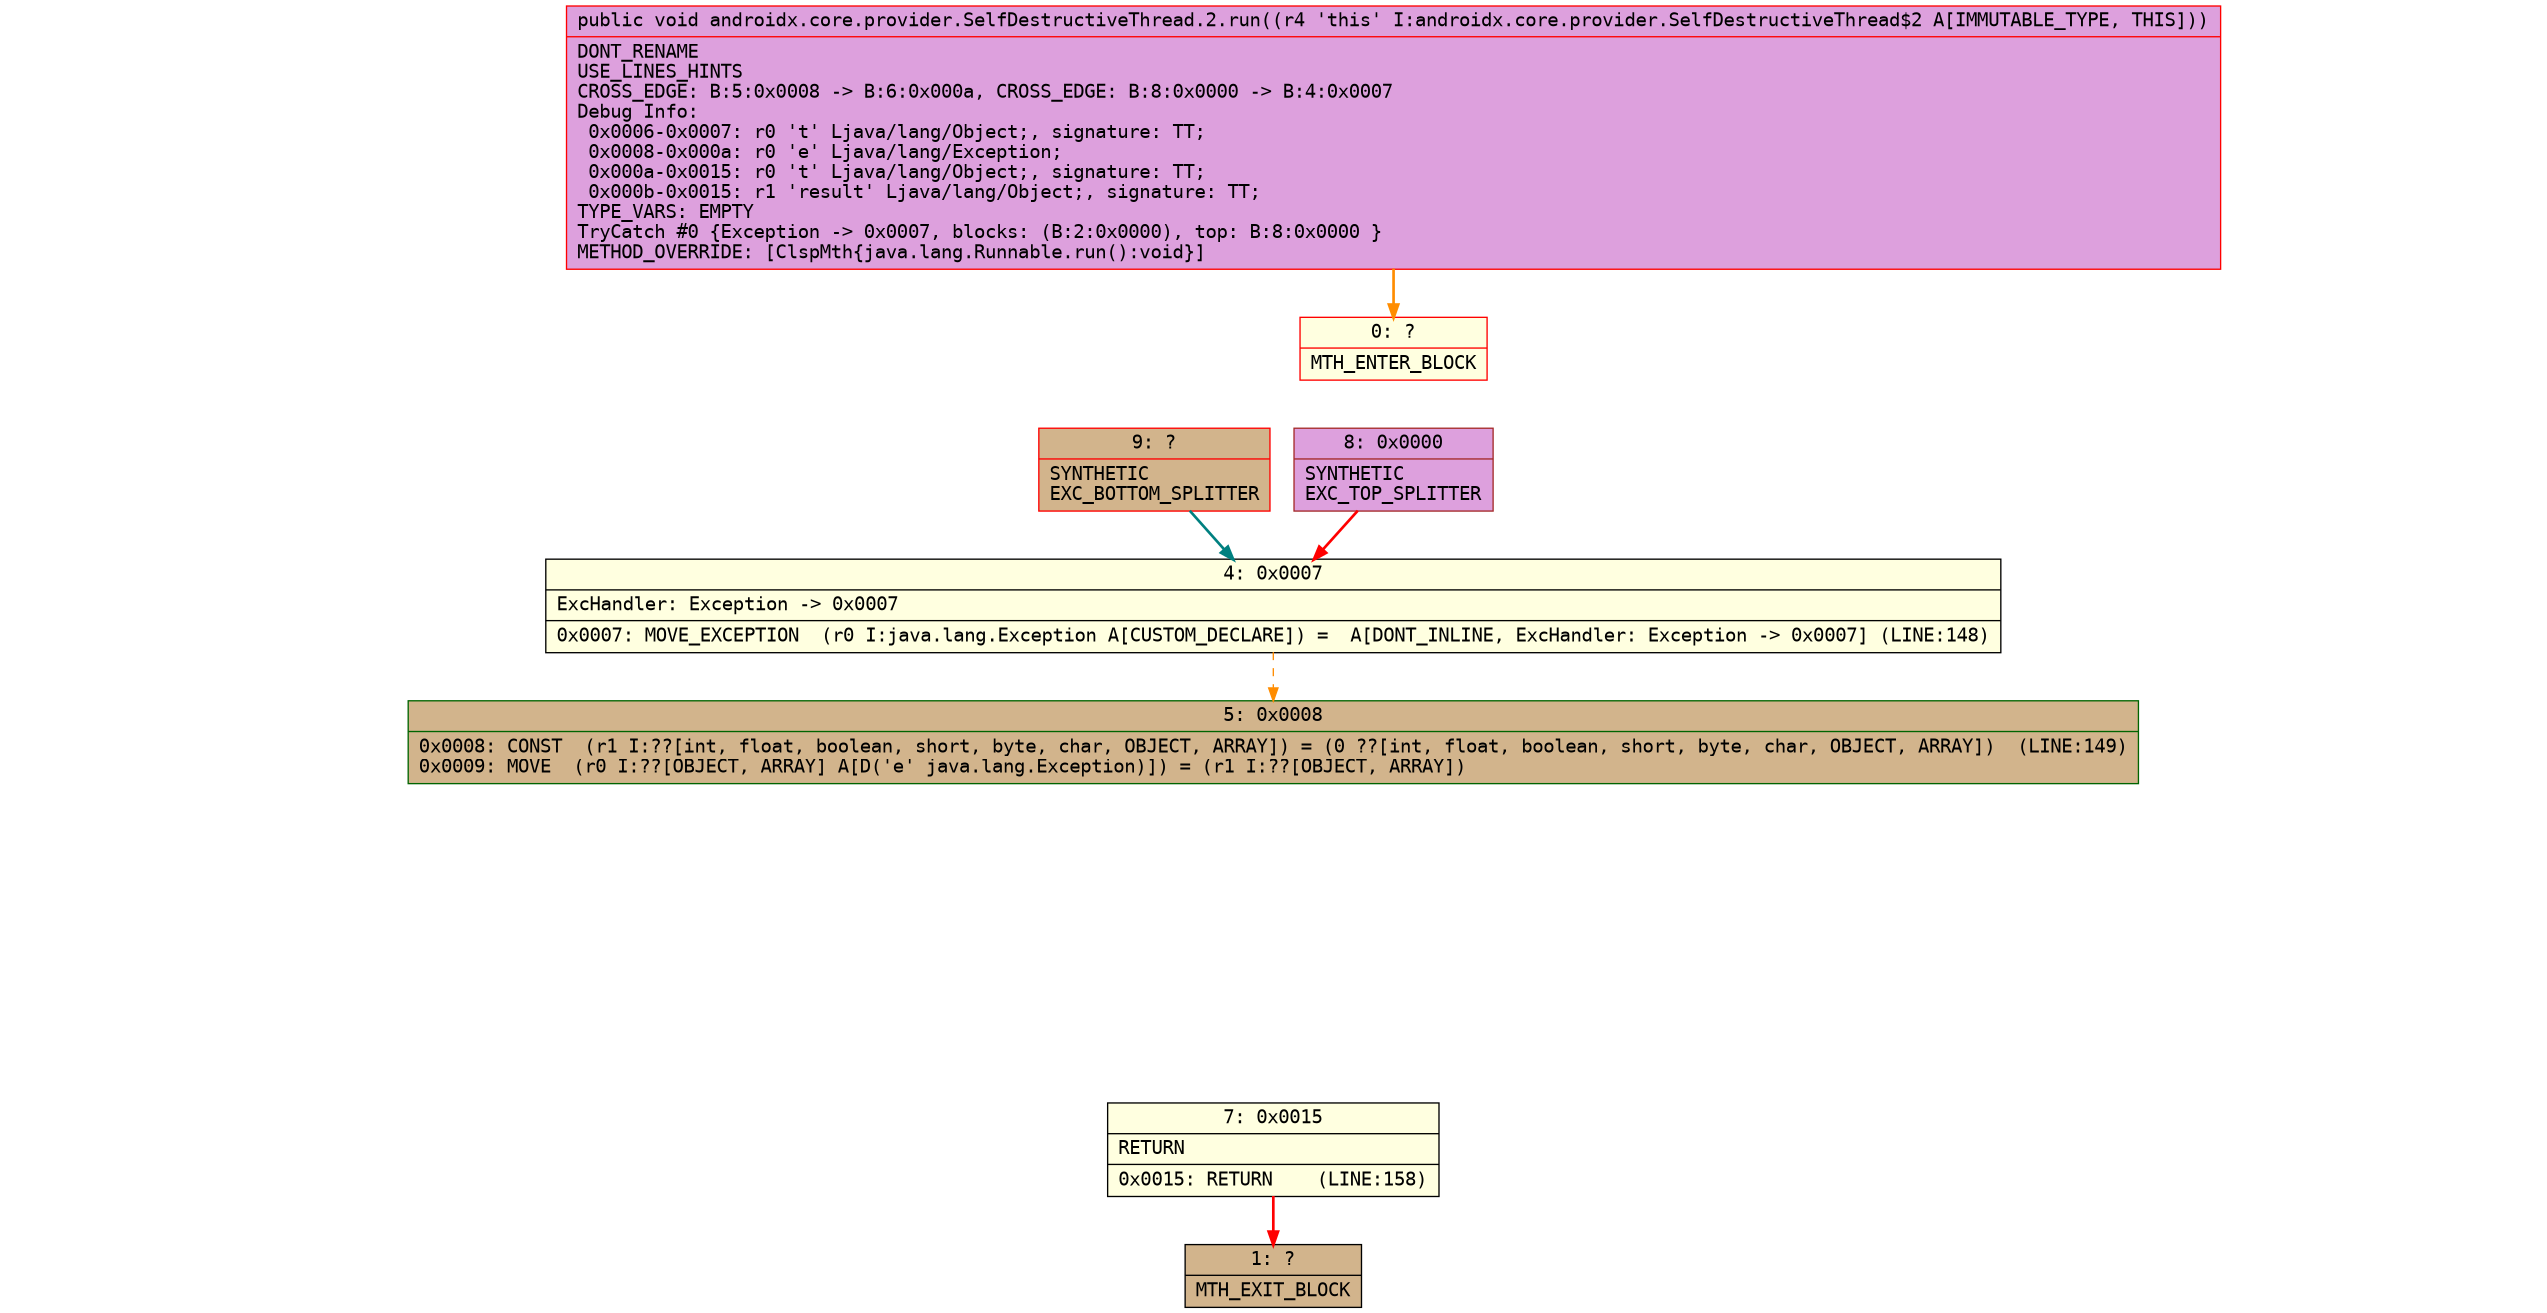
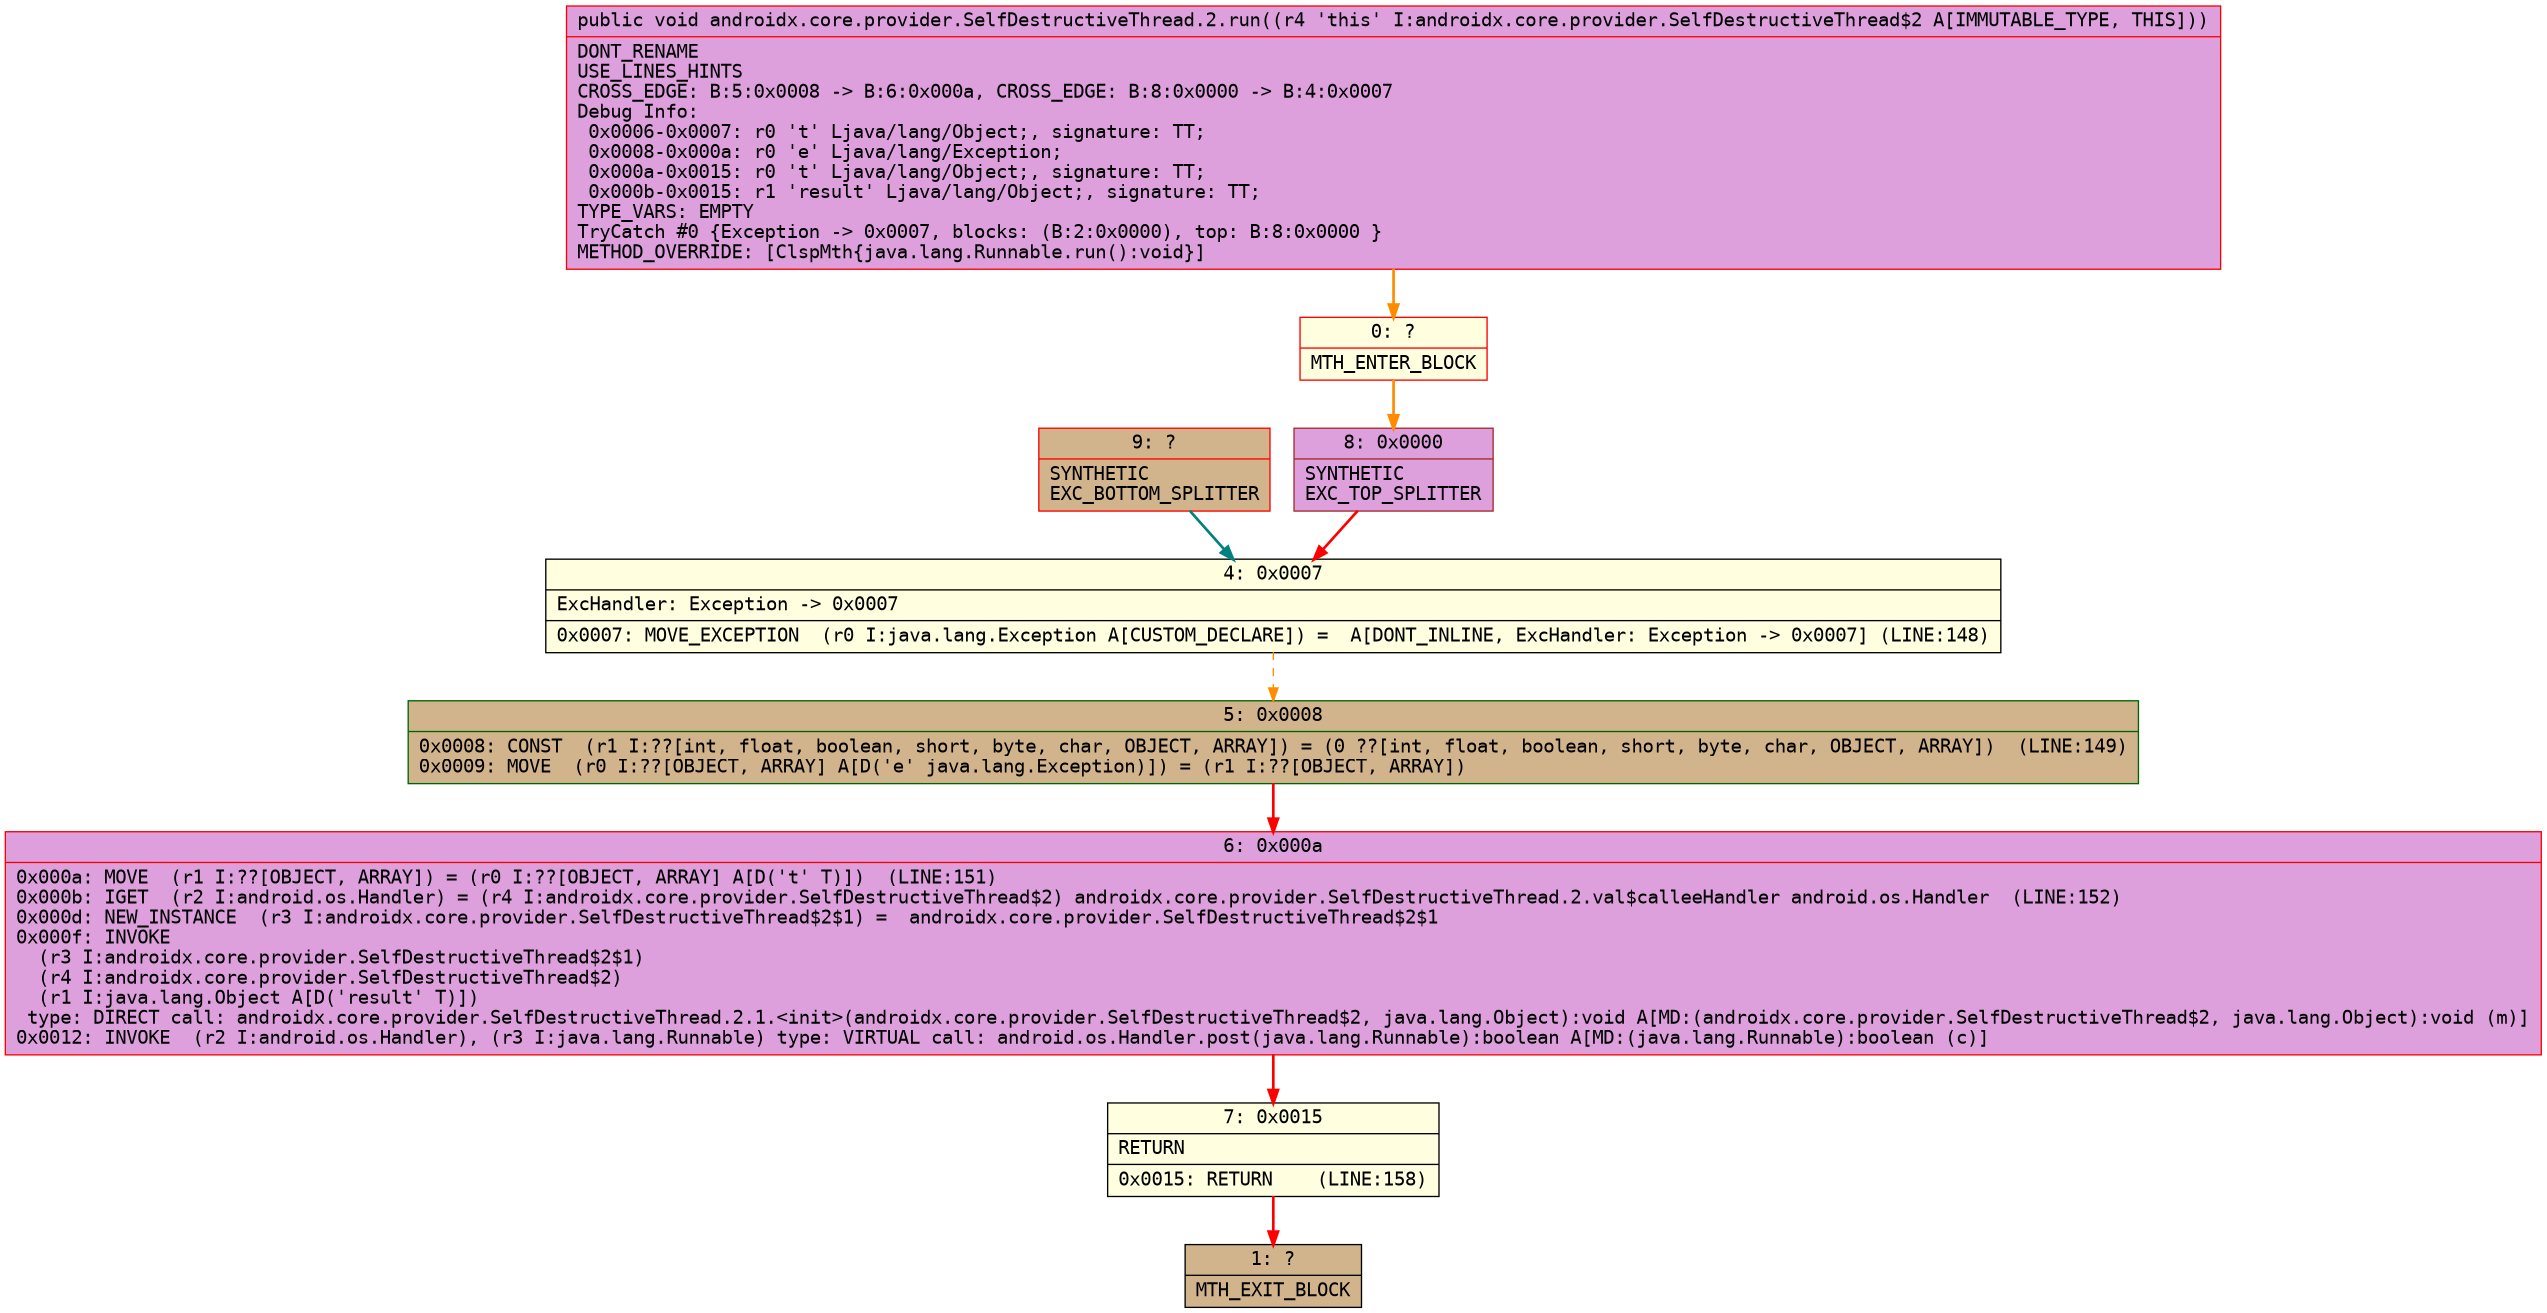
edge "0: ?" -> "8: 0x0000": added
node "6: 0x000a": added
